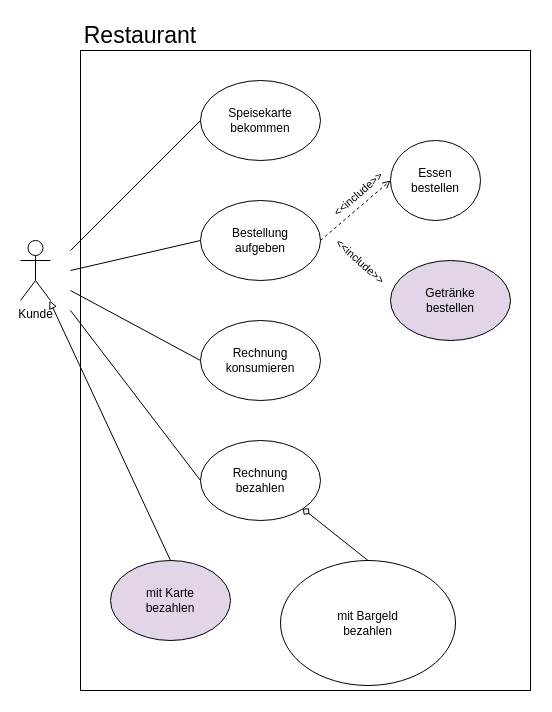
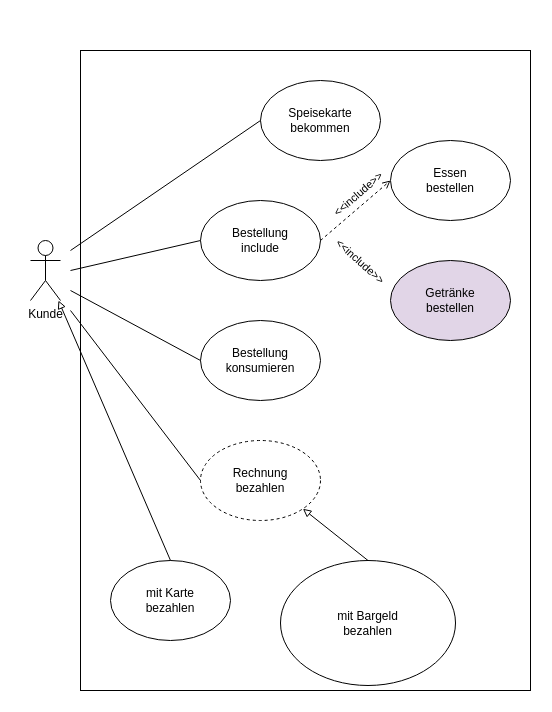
node "Restaurant": removed
node "Speisekarte bekommen": moved (261, 121) -> (321, 121)
node "Essen bestellen": size 90x80 -> 120x80
node "Bestellung aufgeben": label "Bestellung aufgeben" -> "Bestellung include"
node "Kunde": moved (36, 271) -> (46, 271)
node "Rechnung konsumieren": label "Rechnung konsumieren" -> "Bestellung konsumieren"
node "Rechnung bezahlen": style solid -> dashed
edge "mit Bargeld bezahlen" -> "Rechnung bezahlen": arrowhead diamond -> block
node "mit Karte bezahlen": fillcolor #e1d5e7 -> #ffffff
